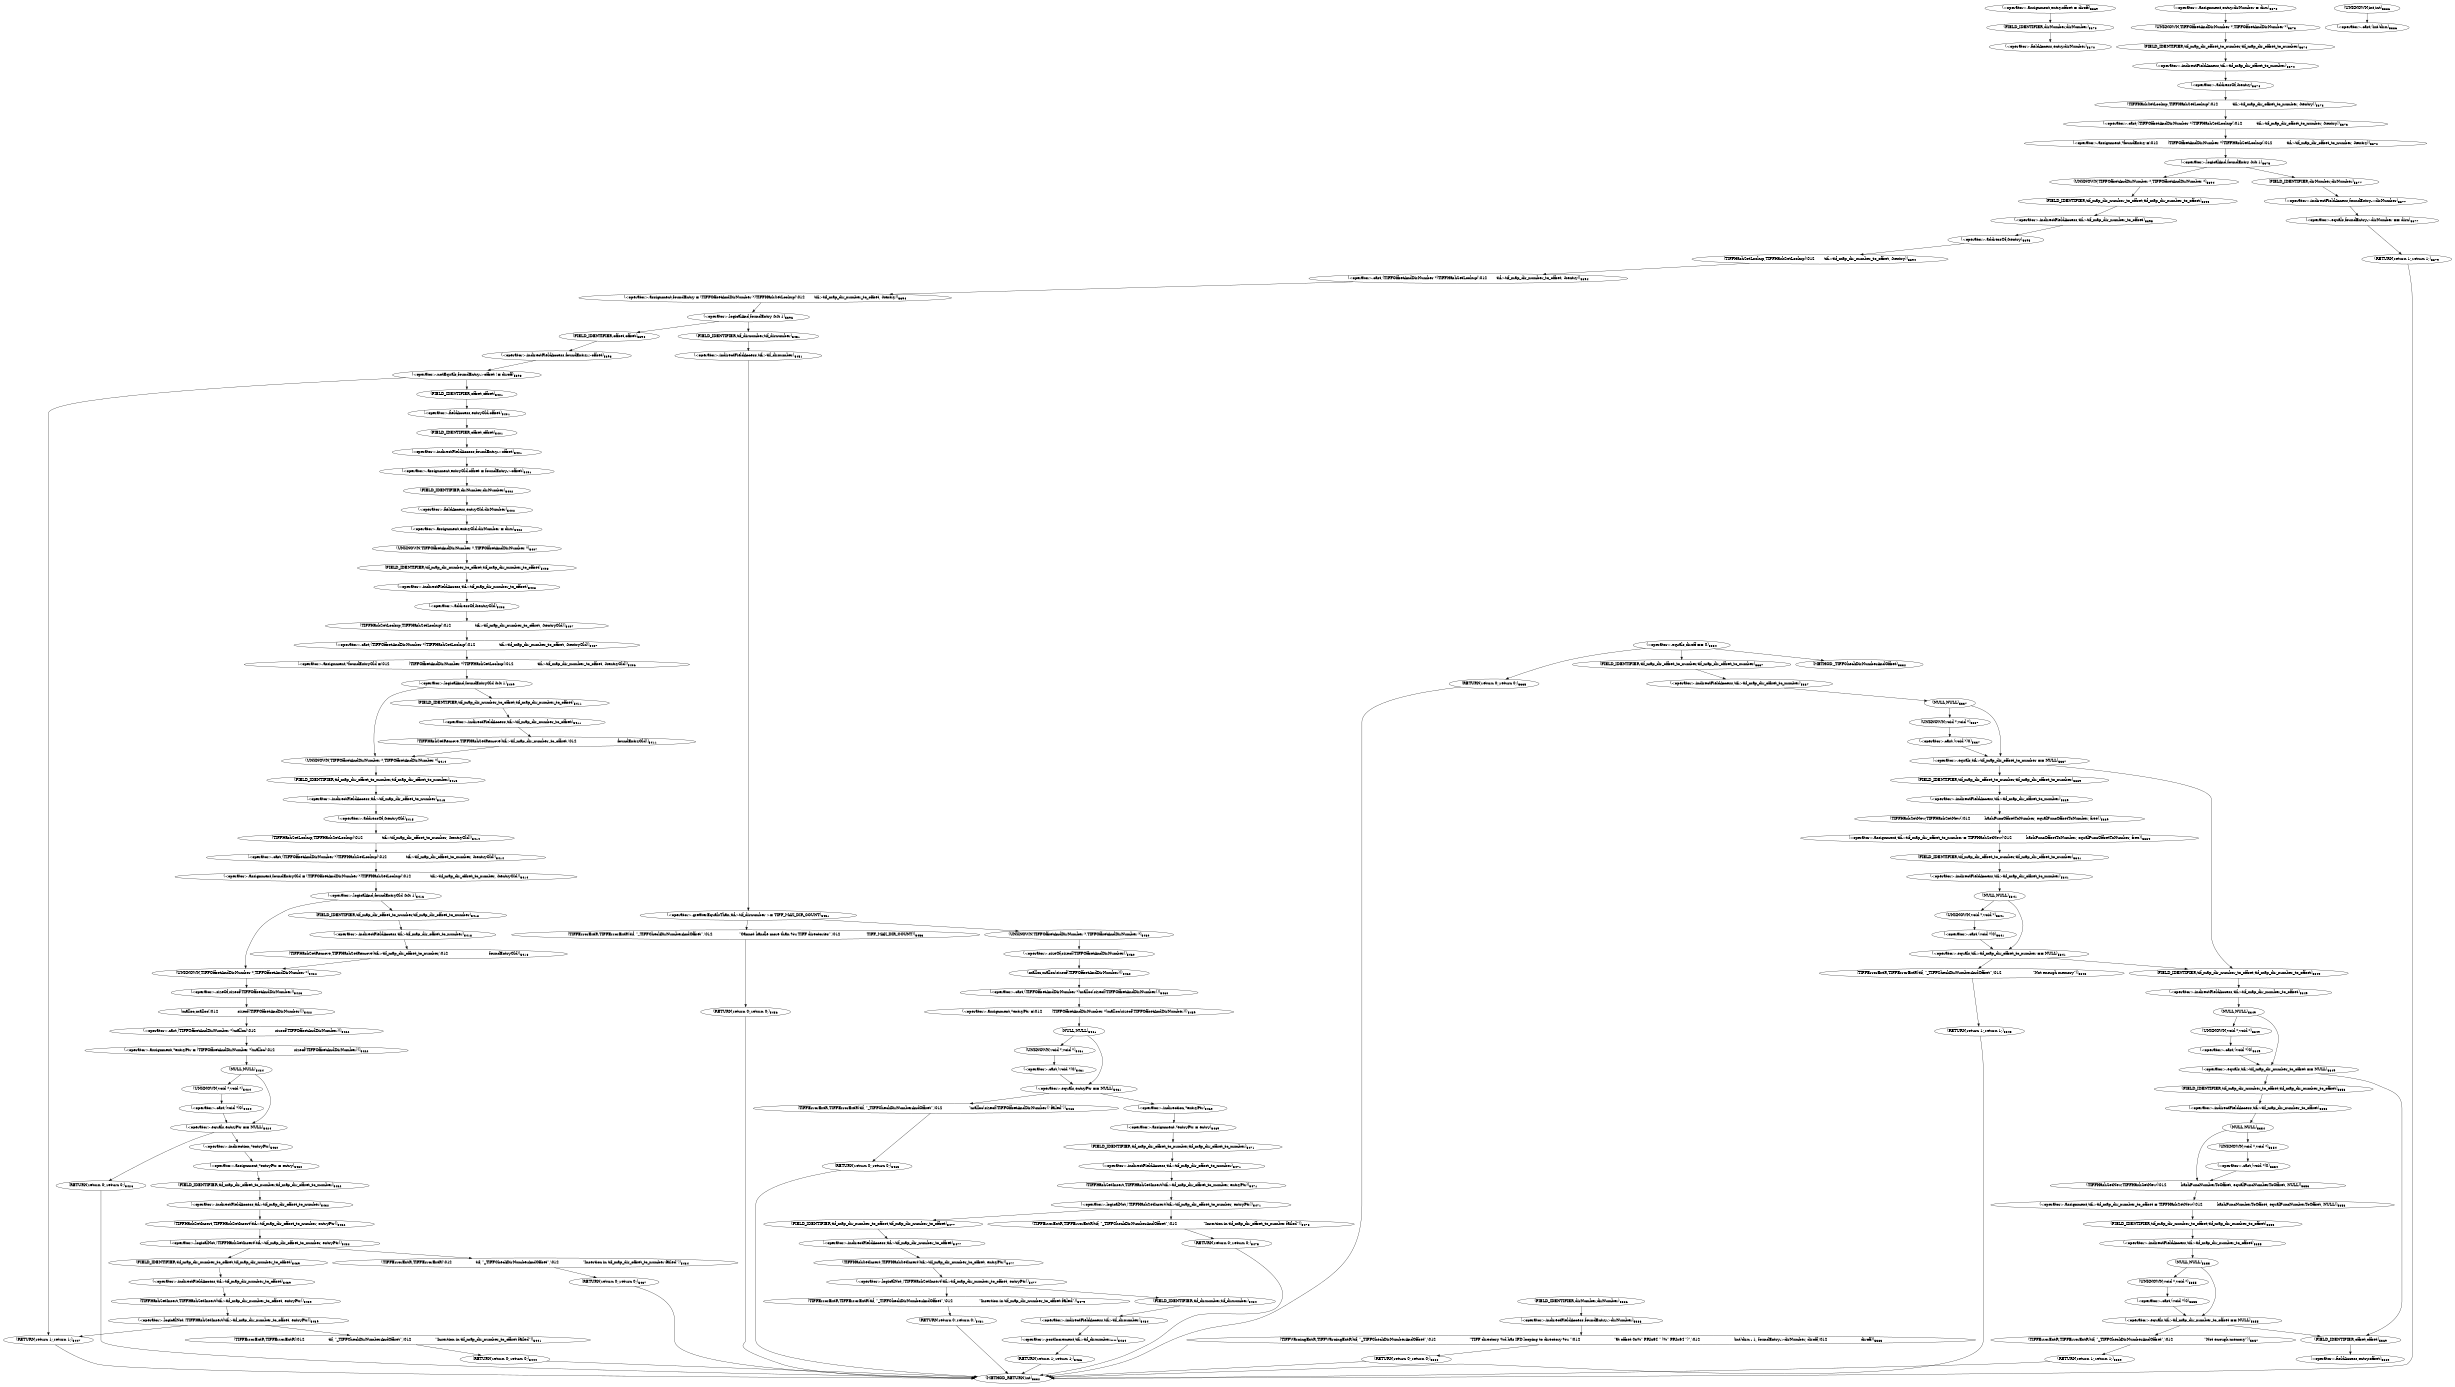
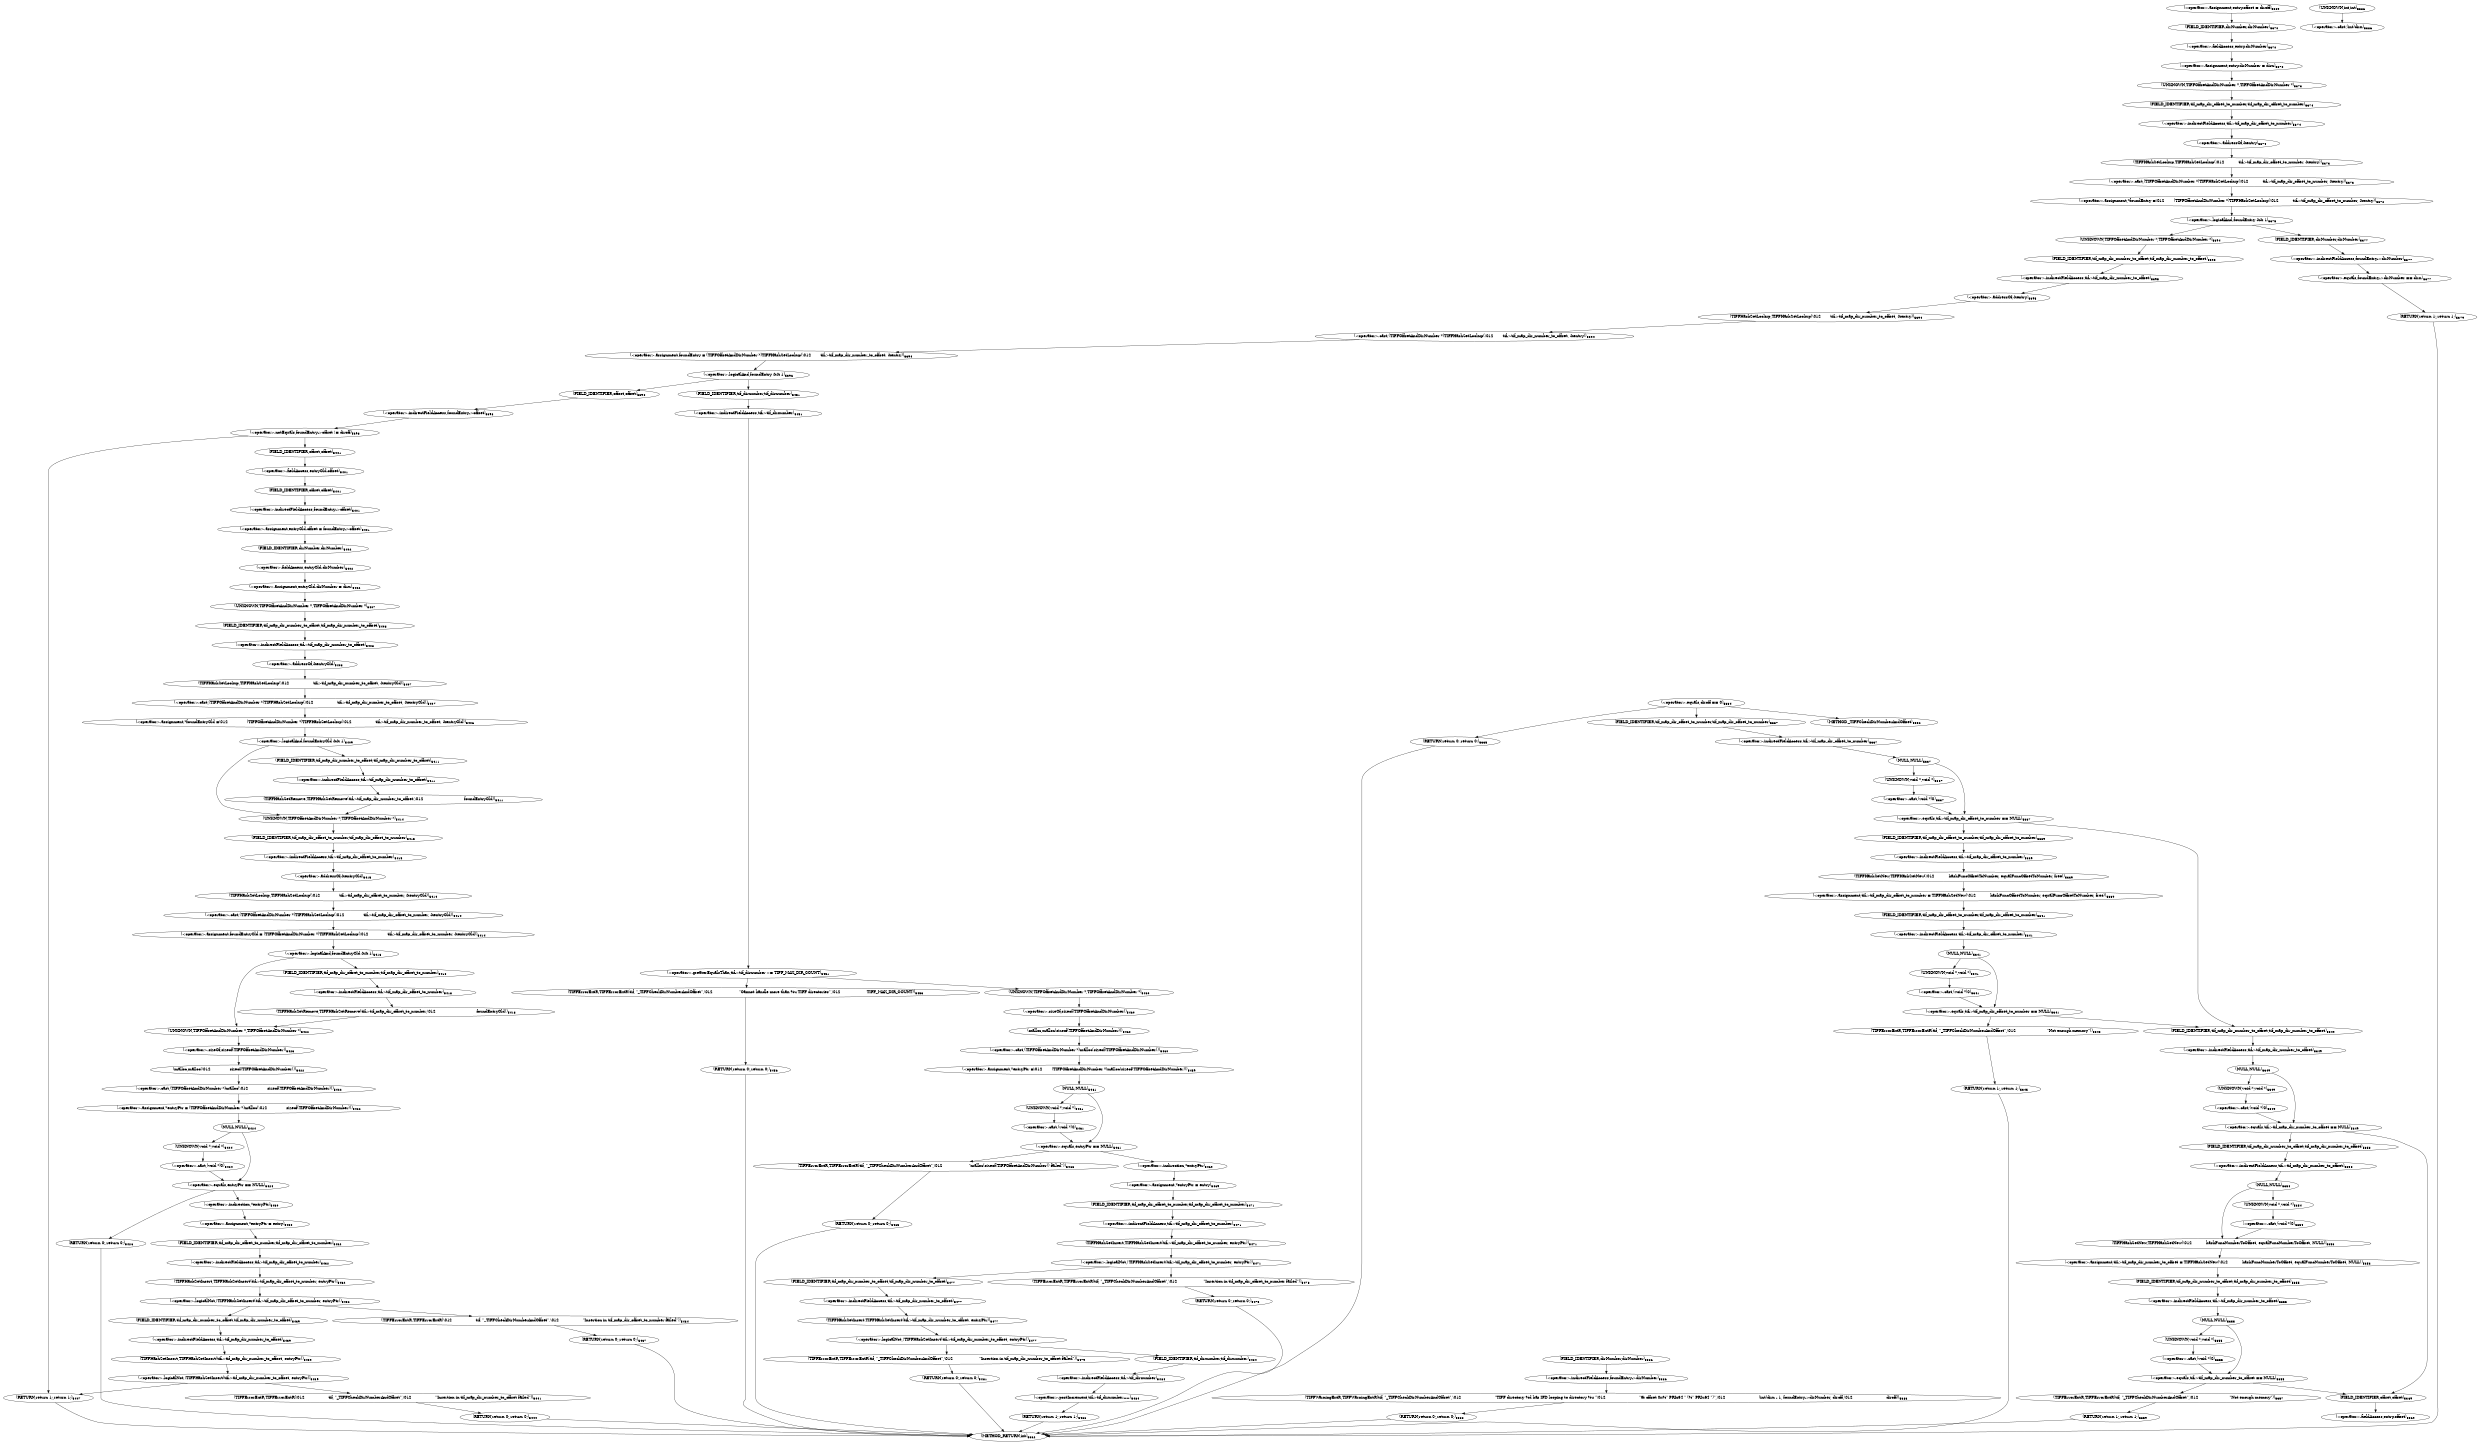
edge "(<operator>.fieldAccess,entry.dirNumber)" -> "(<operator>.assignment,entry.dirNumber = dirn)": added
